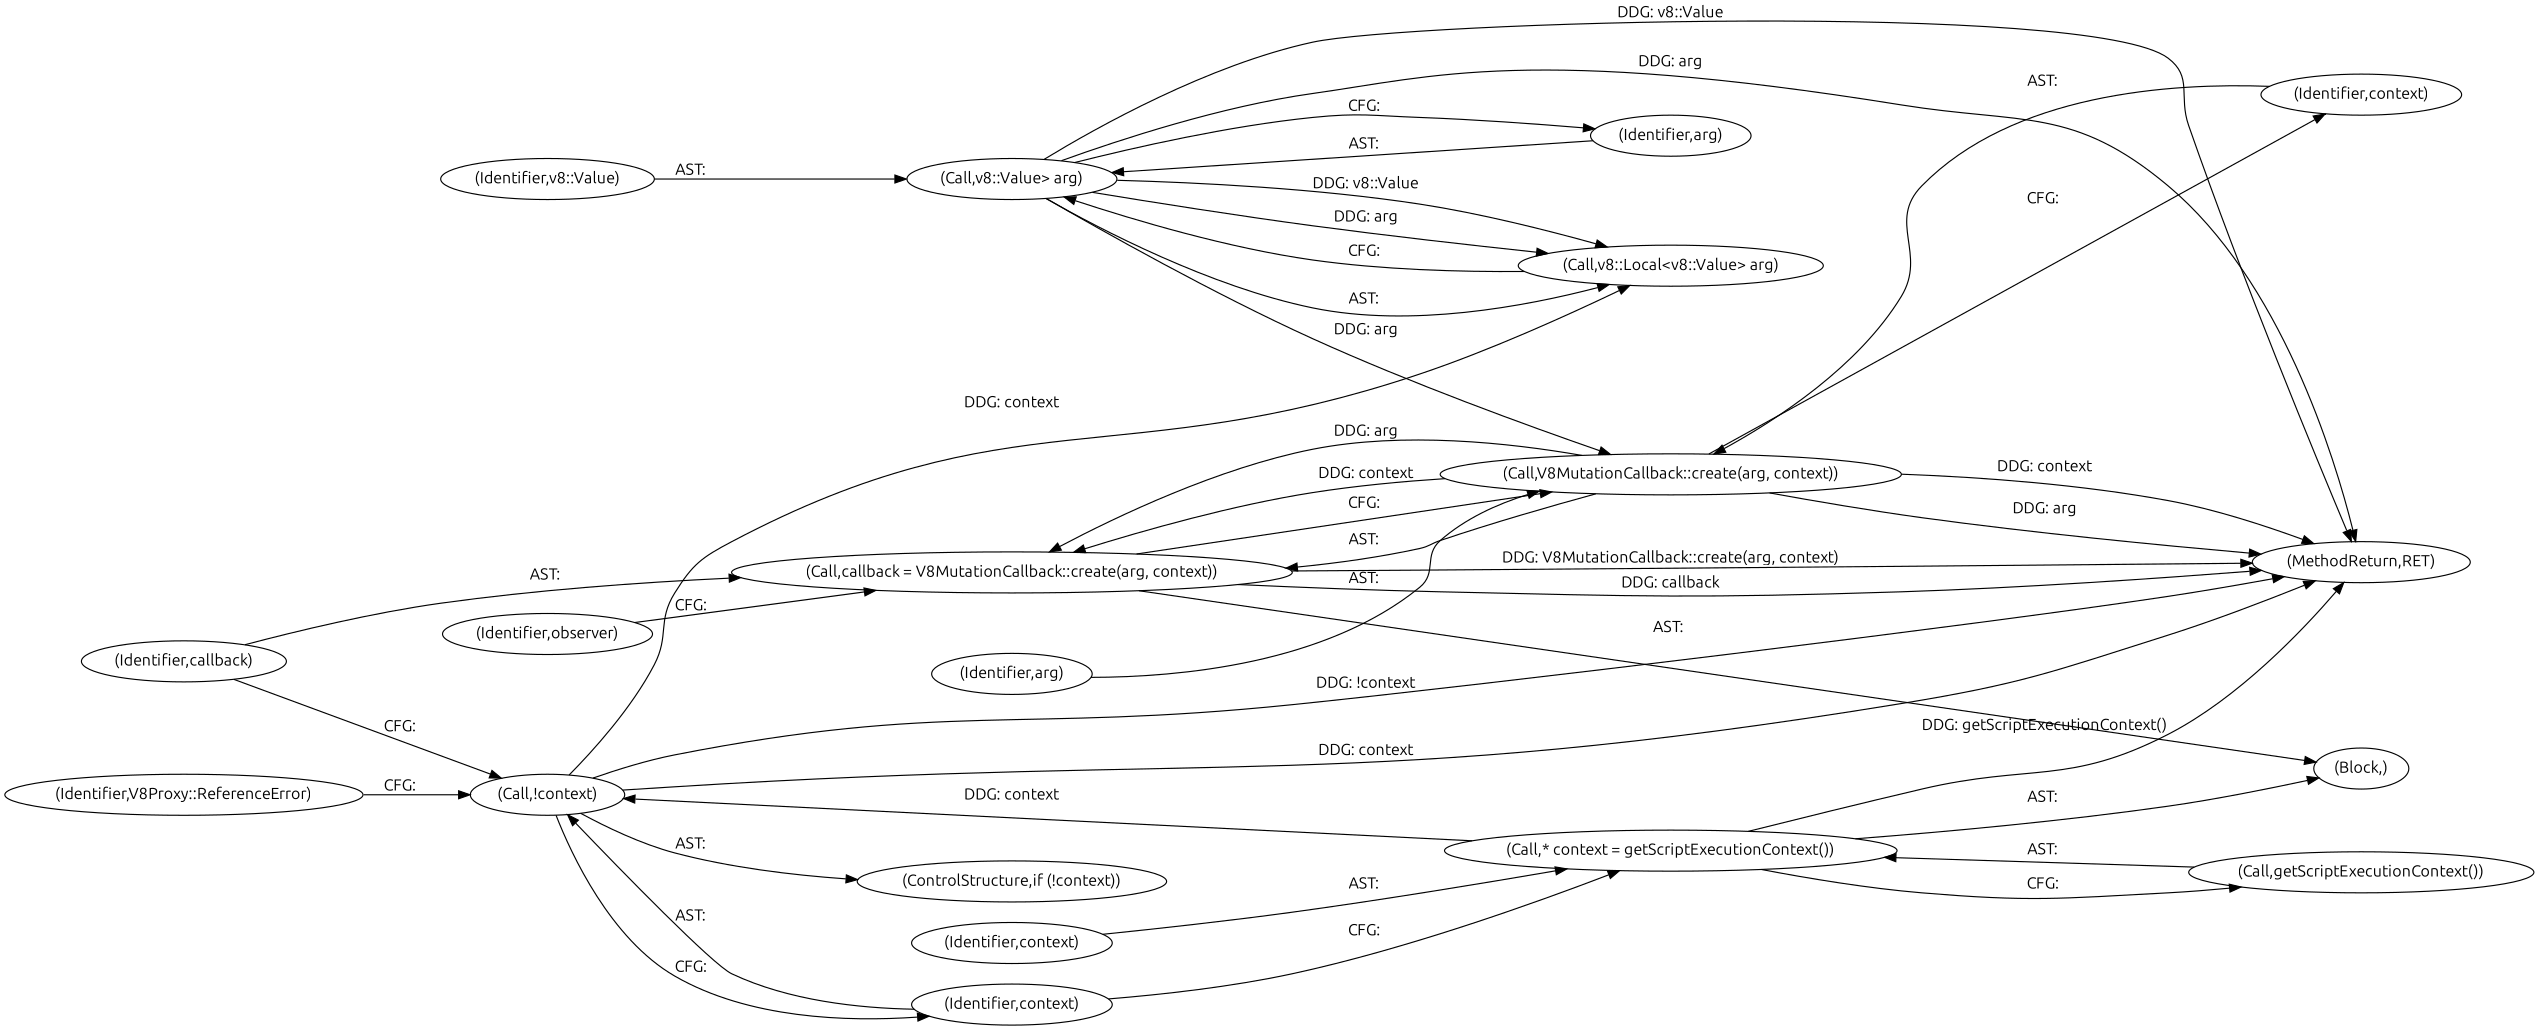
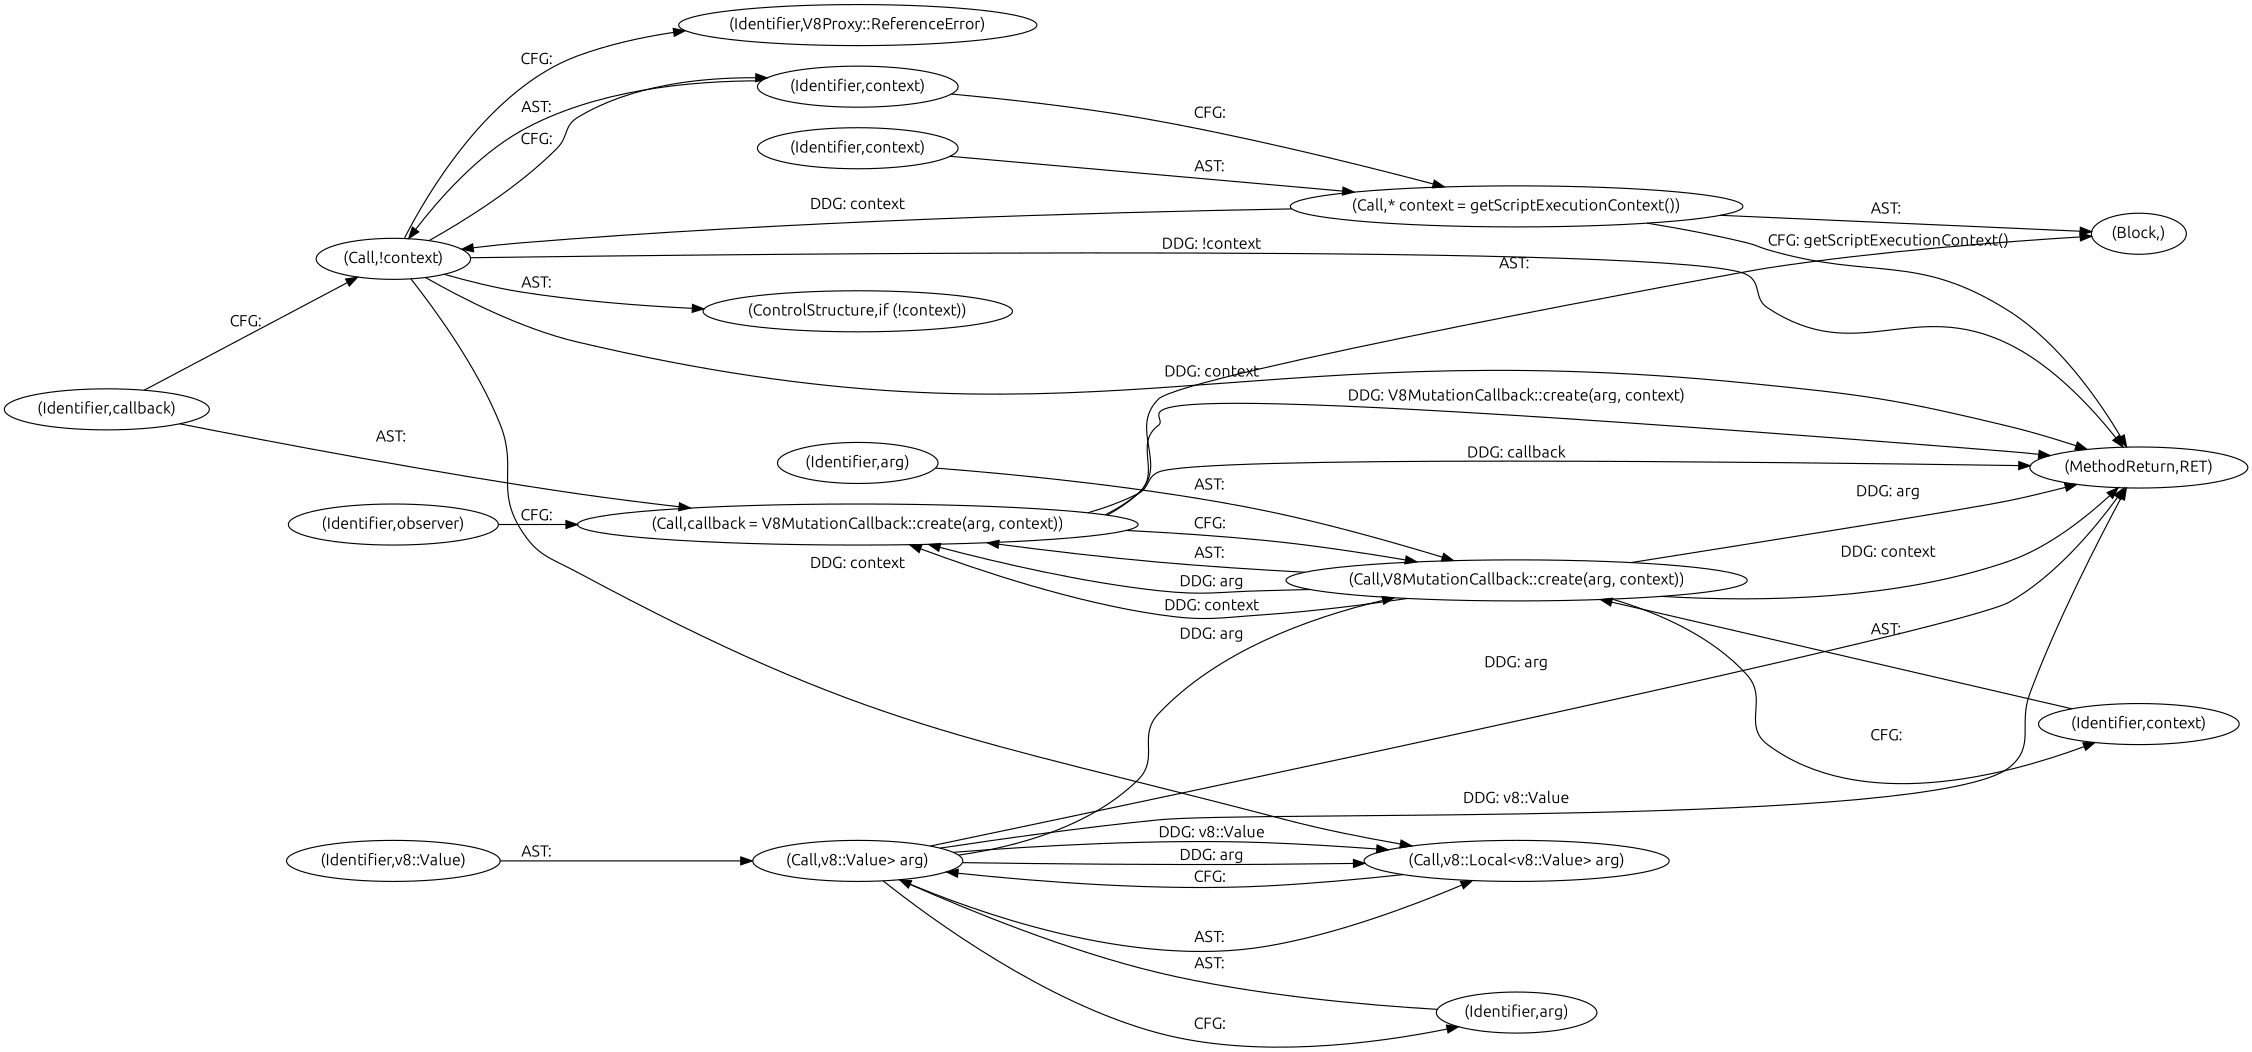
edge "(Call,* context = getScriptExecutionContext())" -> "(MethodReturn,RET)": label "DDG: getScriptExecutionContext()" -> "CFG: getScriptExecutionContext()"
edge "(Identifier,V8Proxy::ReferenceError)" -> "(Call,!context)": reversed
node "(Call,getScriptExecutionContext())": removed
